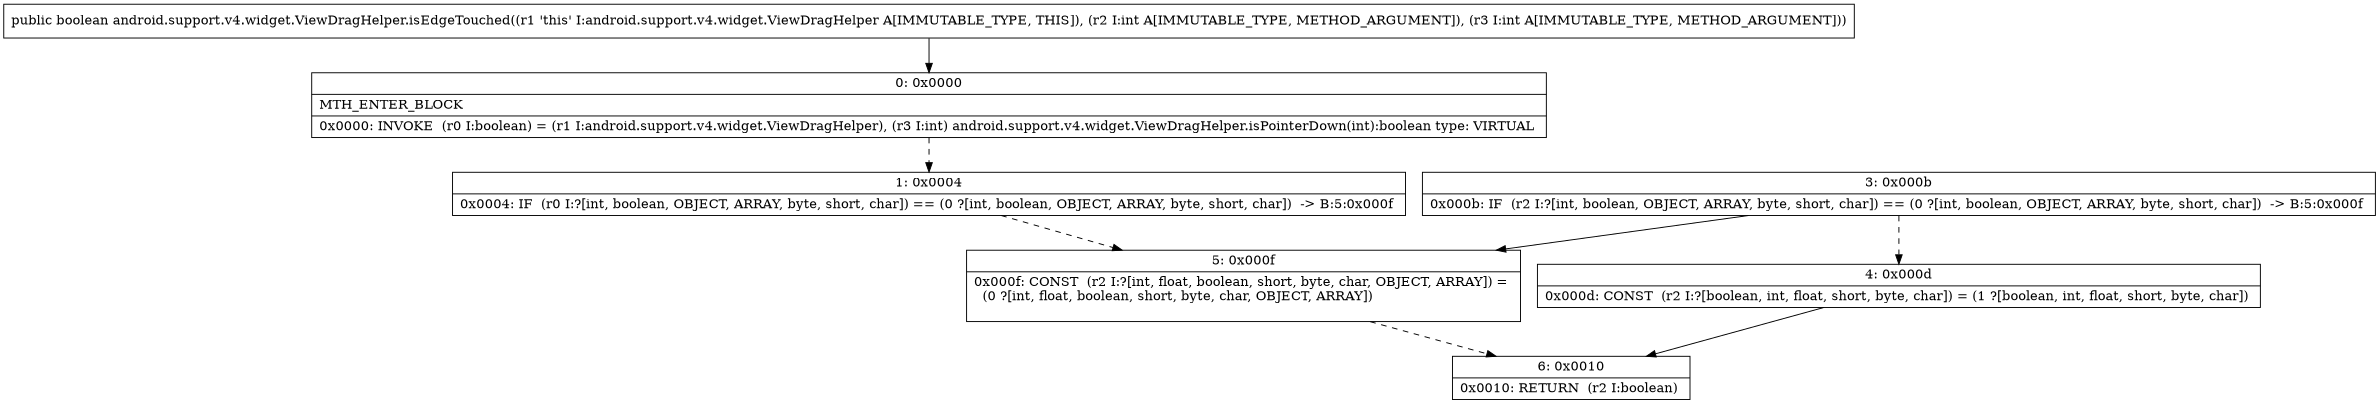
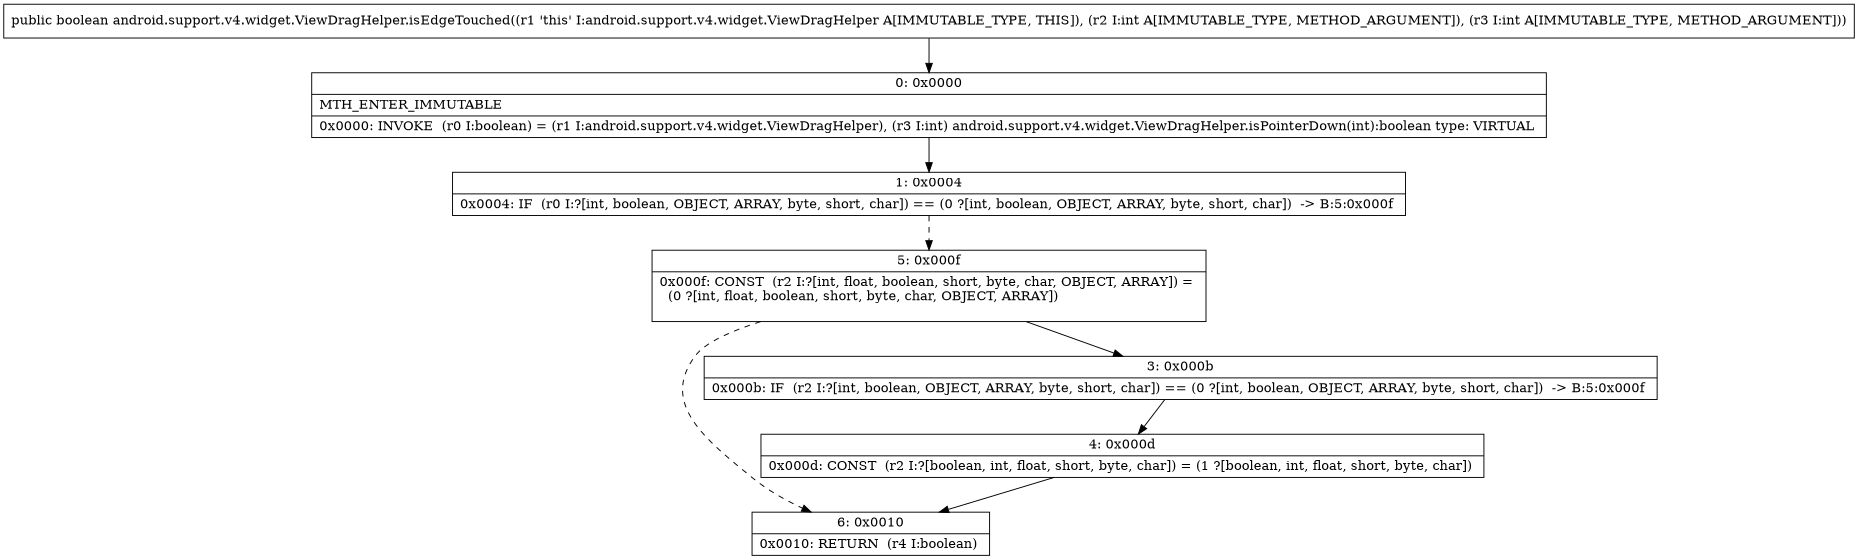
node "0: 0x0000": text "MTH_ENTER_BLOCK" -> "MTH_ENTER_IMMUTABLE"
edge "0: 0x0000" -> "1: 0x0004": style dashed -> solid
edge "3: 0x000b" -> "5: 0x000f": reversed
edge "3: 0x000b" -> "4: 0x000d": style dashed -> solid
node "6: 0x0010": text "0x0010: RETURN  (r2 I:boolean)" -> "0x0010: RETURN  (r4 I:boolean)"
